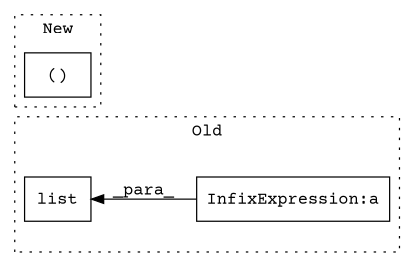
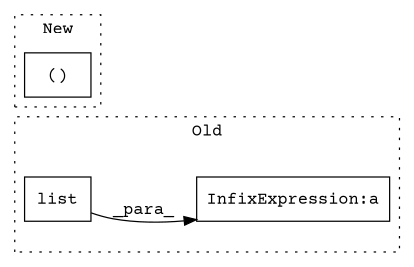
edge "InfixExpression:a" -> "list": reversed
